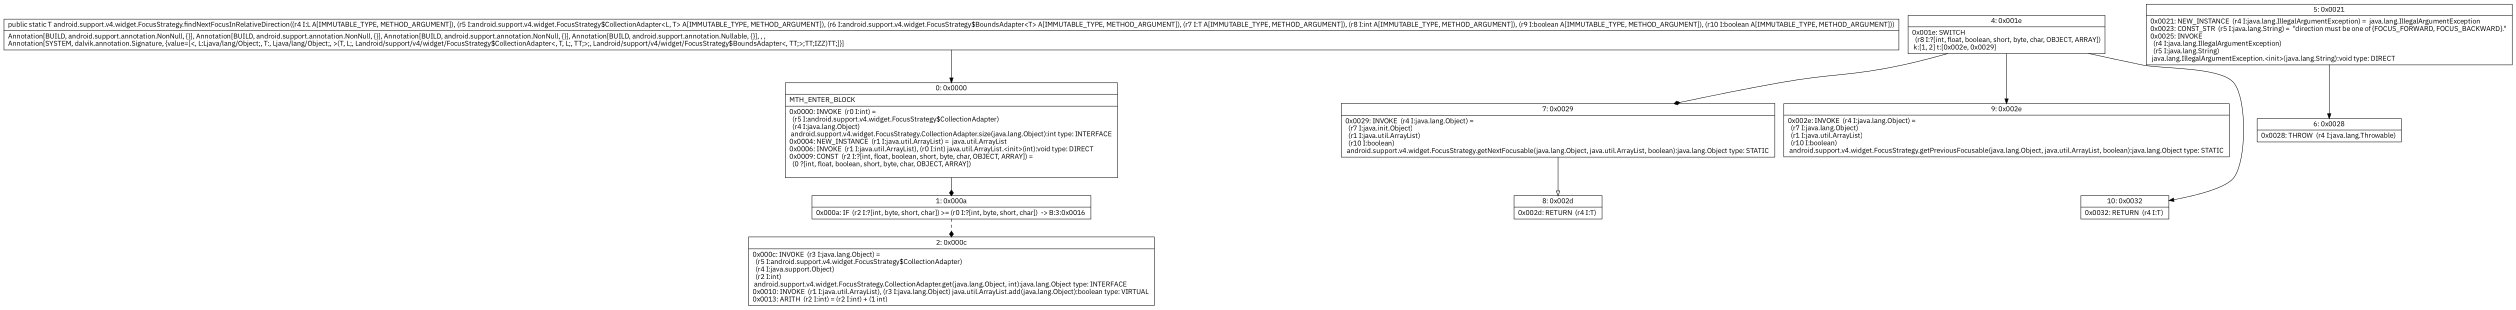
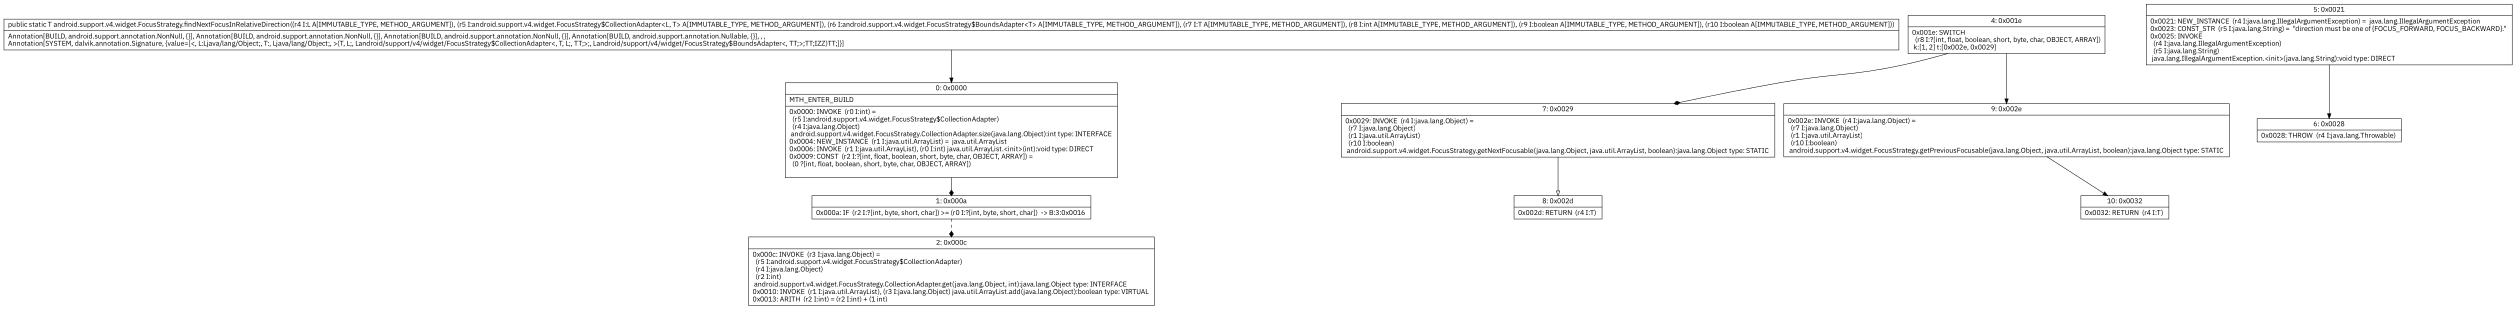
edge "4: 0x001e" -> "10: 0x0032": now "9: 0x002e" -> "10: 0x0032"
node "0: 0x0000": text "MTH_ENTER_BLOCK" -> "MTH_ENTER_BUILD"
node "7: 0x0029": text "(r7 I:java.init.Object)" -> "(r7 I:java.lang.Object)"
node "2: 0x000c": text "(r4 I:java.support.Object)" -> "(r4 I:java.lang.Object)"
